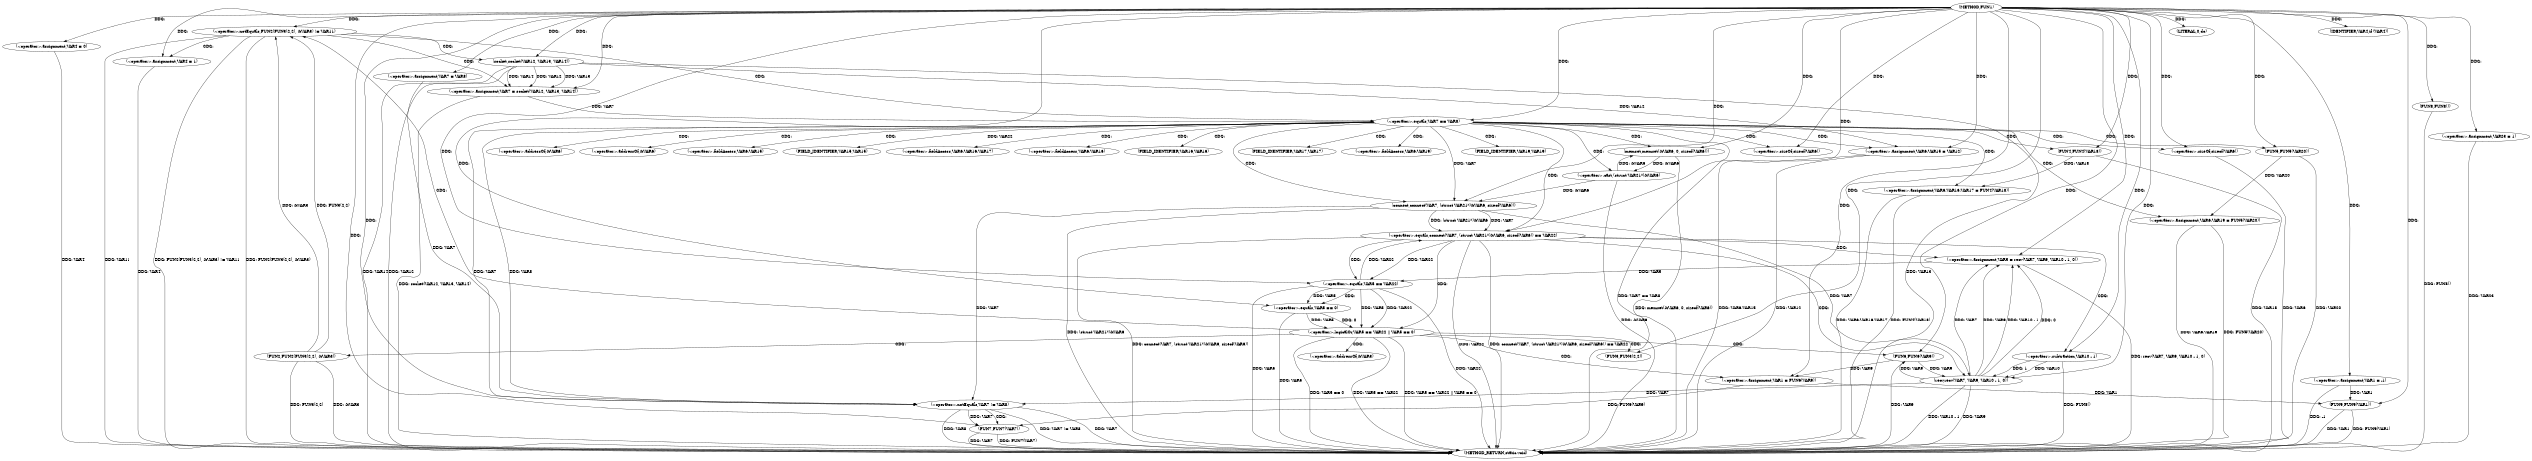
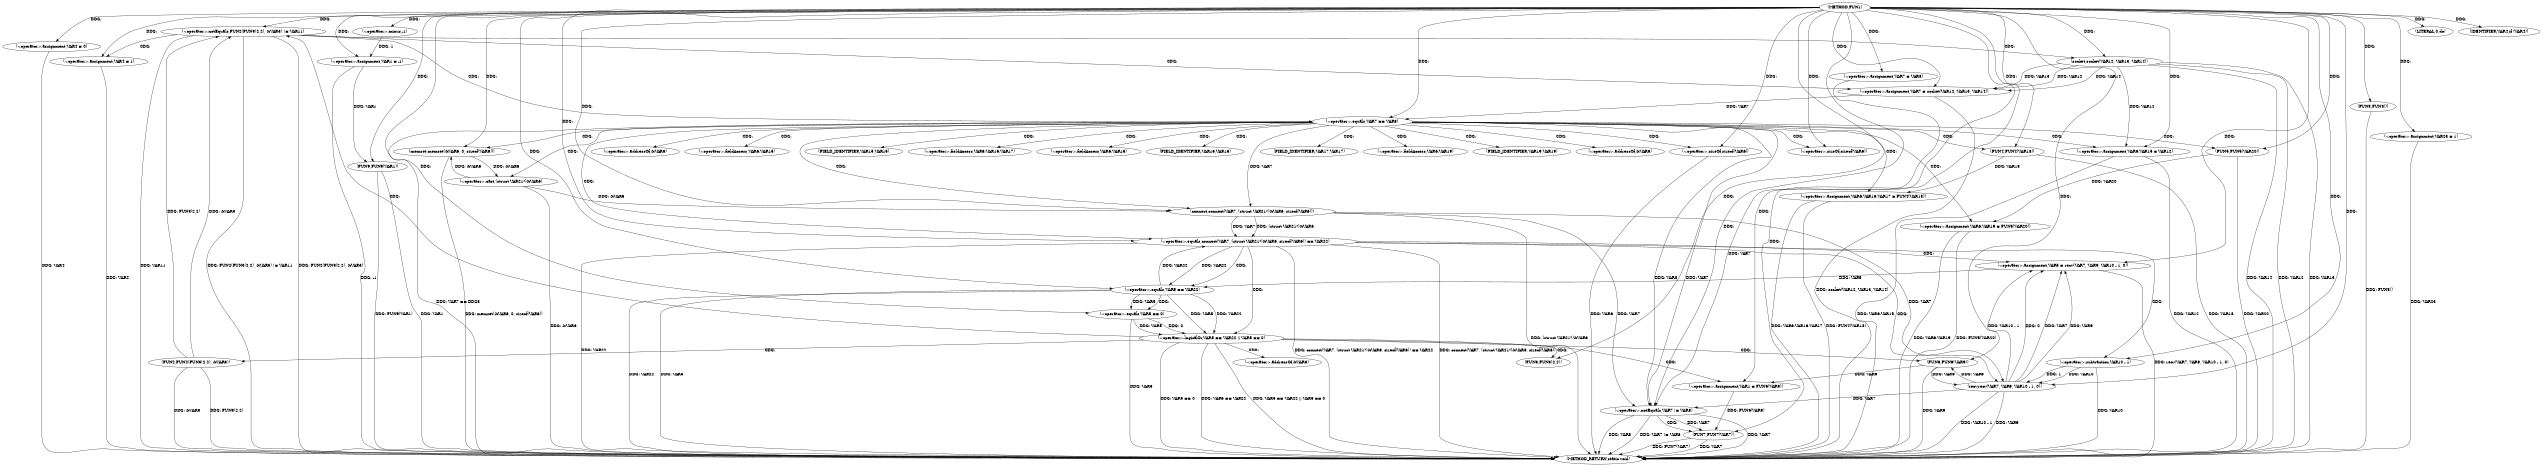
node "(<operator>.minus,-1)": added
edge "(<operator>.equals,VAR7 == VAR8)" -> "(FIELD_IDENTIFIER,VAR15,VAR15)": label "DDG: VAR22" -> "CDG: "
edge "(<operator>.equals,VAR7 == VAR8)" -> "(METHOD_RETURN,static void)": label "DDG: VAR7 == VAR8" -> "DDG: VAR7 == DDG8"
edge "(<operator>.assignment,VAR1 = FUN6(VAR9))" -> "(FUN9,FUN9(VAR1))": removed, label "DDG: VAR1"
edge "(<operator>.subtraction,VAR10 - 1)" -> "(METHOD_RETURN,static void)": label "DDG: FUN8()" -> "DDG: VAR10"
